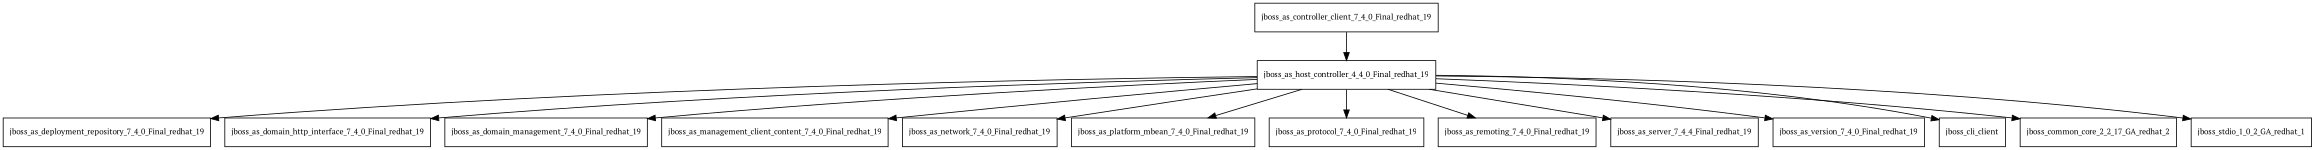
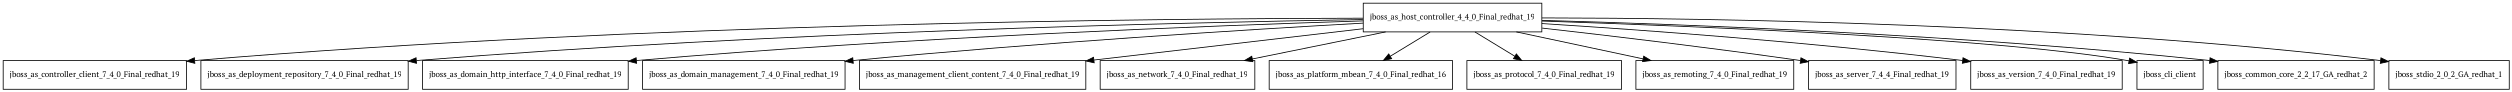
edge "jboss_as_controller_client_7_4_0_Final_redhat_19" -> "jboss_as_host_controller_4_4_0_Final_redhat_19": reversed
node "jboss_as_platform_mbean_7_4_0_Final_redhat_19": label "jboss_as_platform_mbean_7_4_0_Final_redhat_19" -> "jboss_as_platform_mbean_7_4_0_Final_redhat_16"
node "jboss_stdio_1_0_2_GA_redhat_1": label "jboss_stdio_1_0_2_GA_redhat_1" -> "jboss_stdio_2_0_2_GA_redhat_1"
